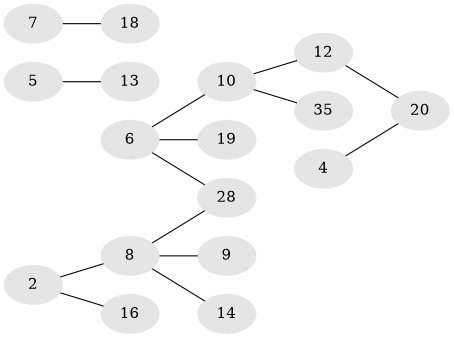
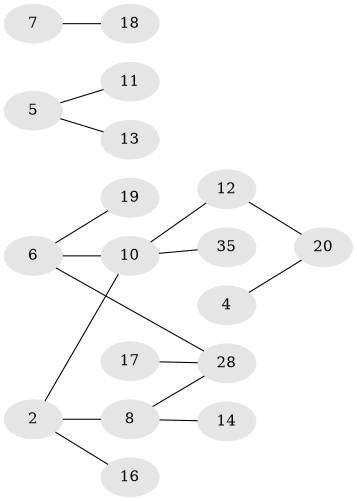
node "11": added
node "9": removed
edge "10" -- "2": added
node "17": added
